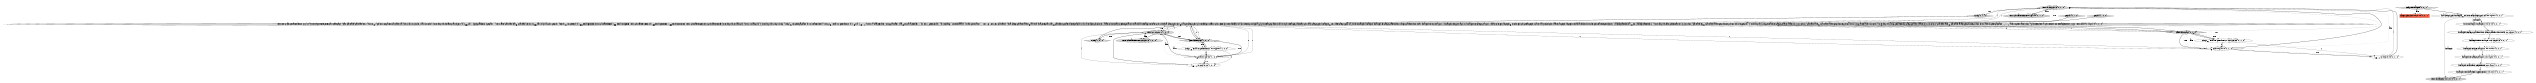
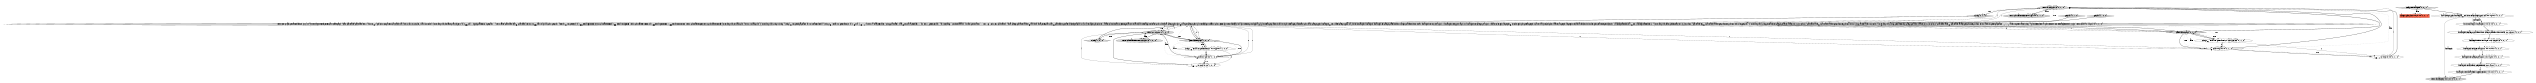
edge "getBuildTimeGraph['0', '1', '0']" -> "return l@@@36@@@['0', '1', '0']": style dotted -> bold
